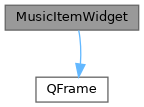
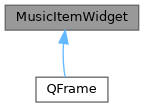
edge "MusicItemWidget" -> "QFrame": reversed
